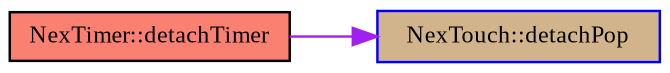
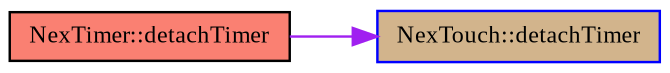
node "NexTouch::detachPop": label "NexTouch::detachPop" -> "NexTouch::detachTimer"
